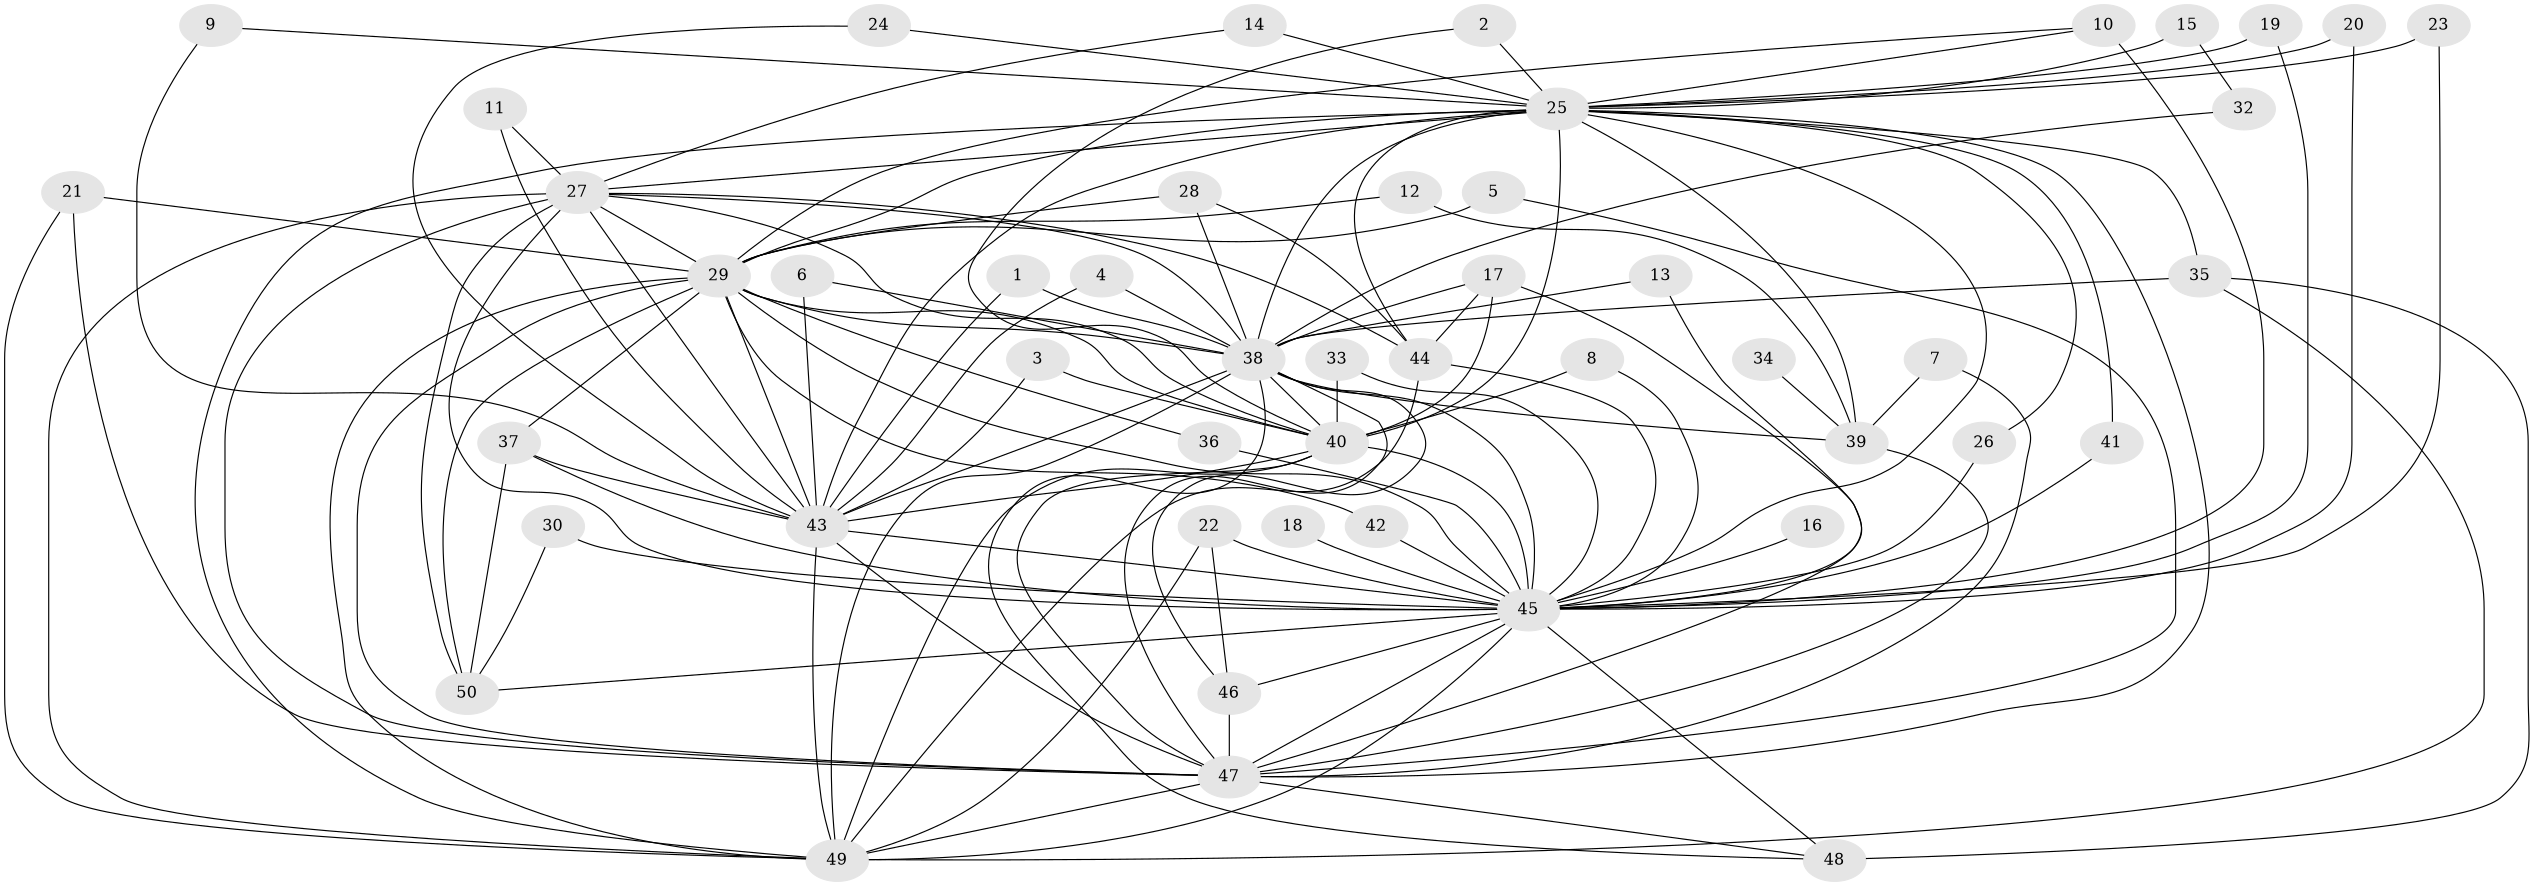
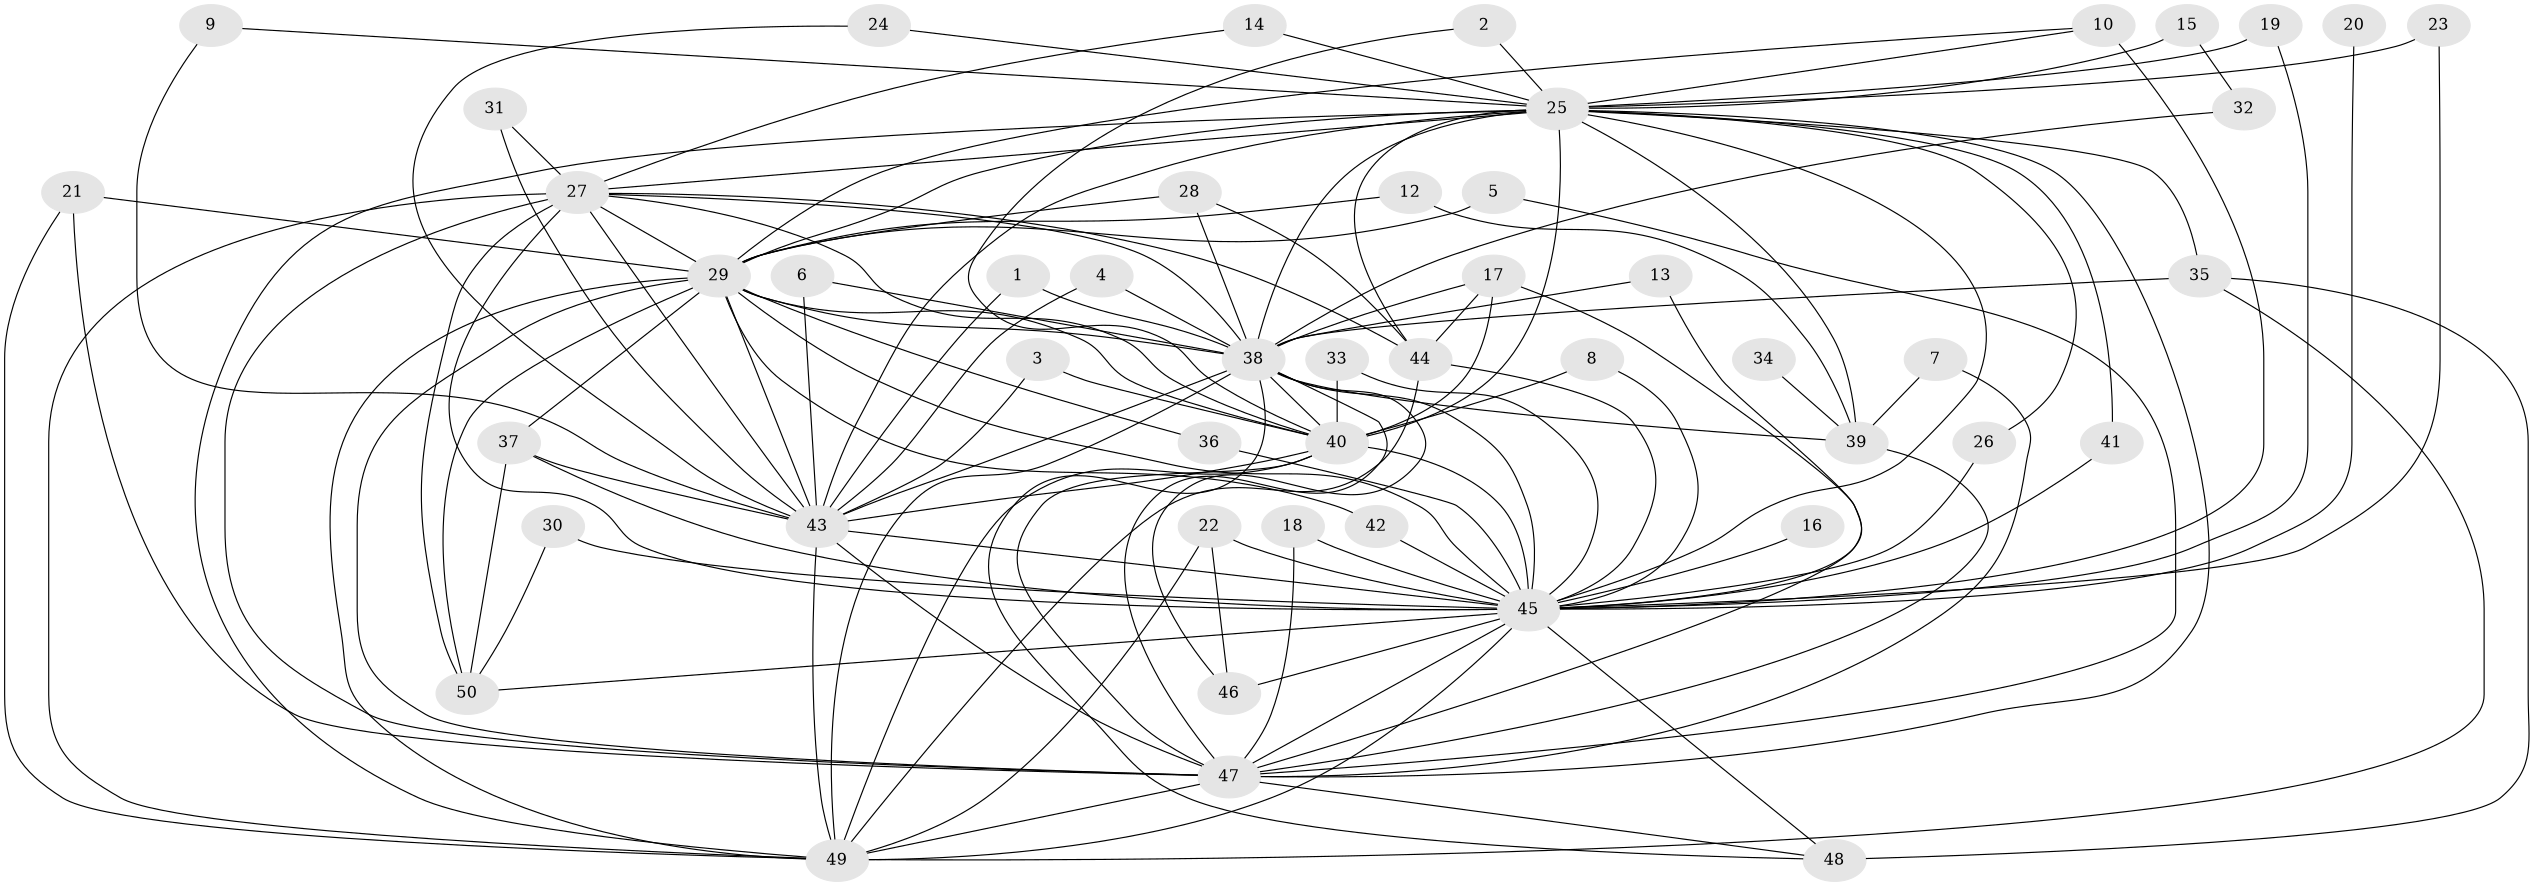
edge "20" -- "25": removed
node "11": label "11" -> "31"
edge "46" -- "47": now "18" -- "47"
